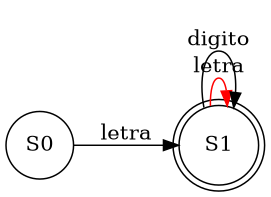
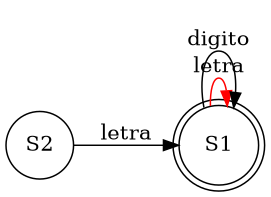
node "S0": label "S0" -> "S2"
